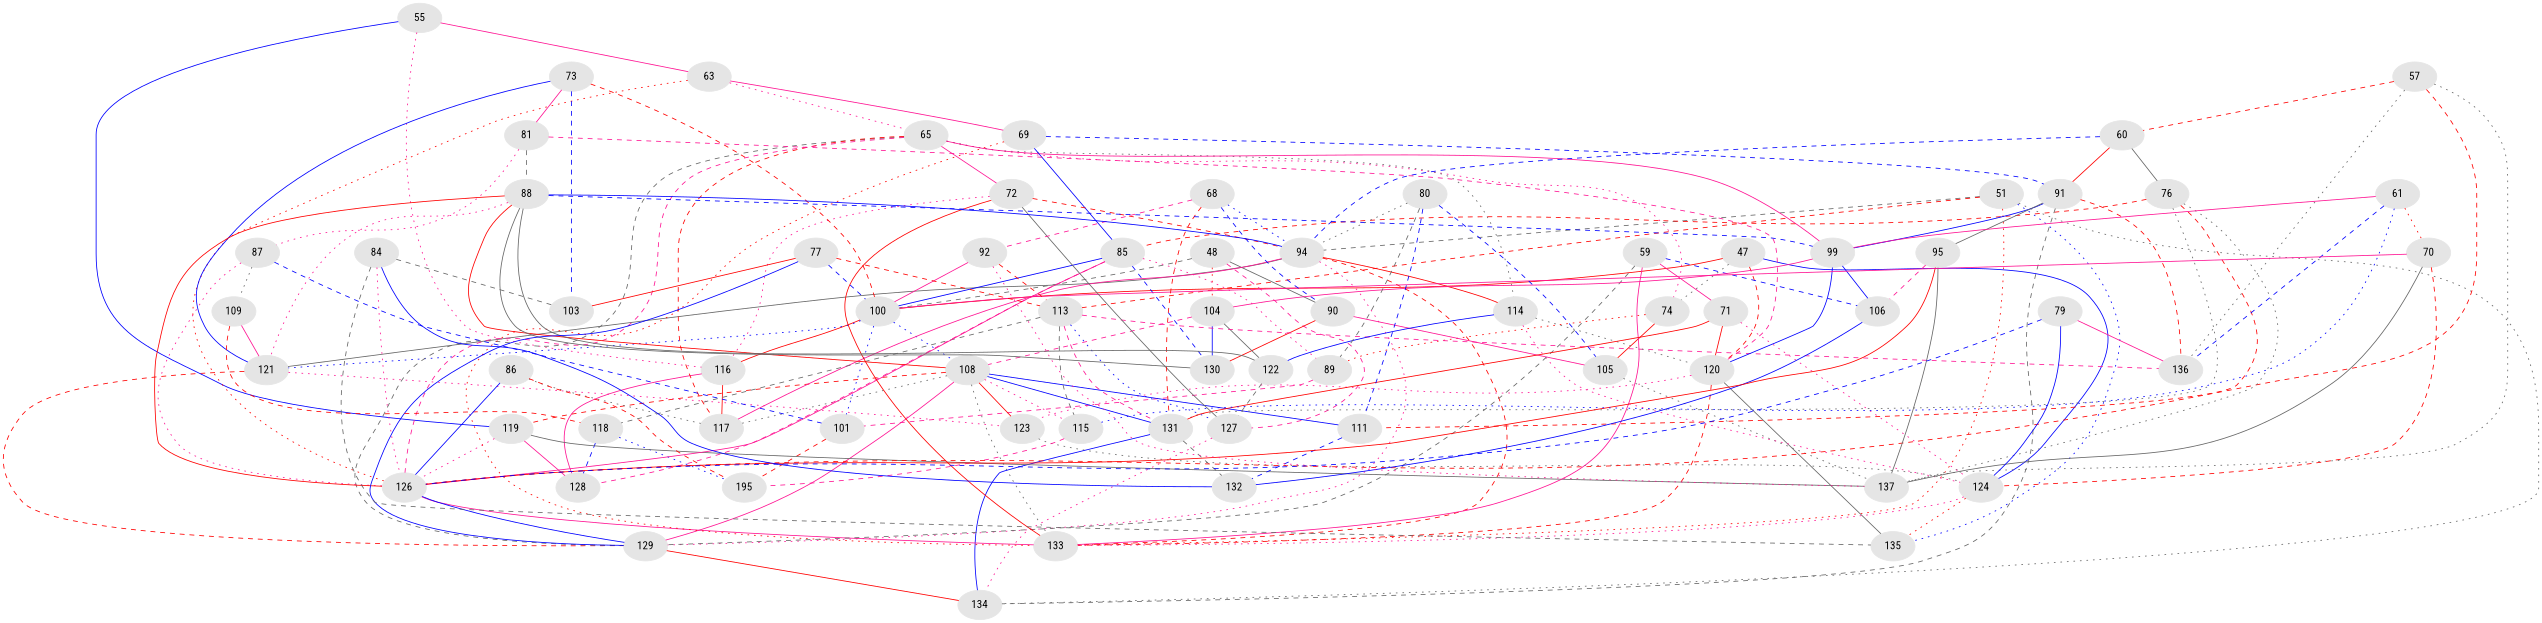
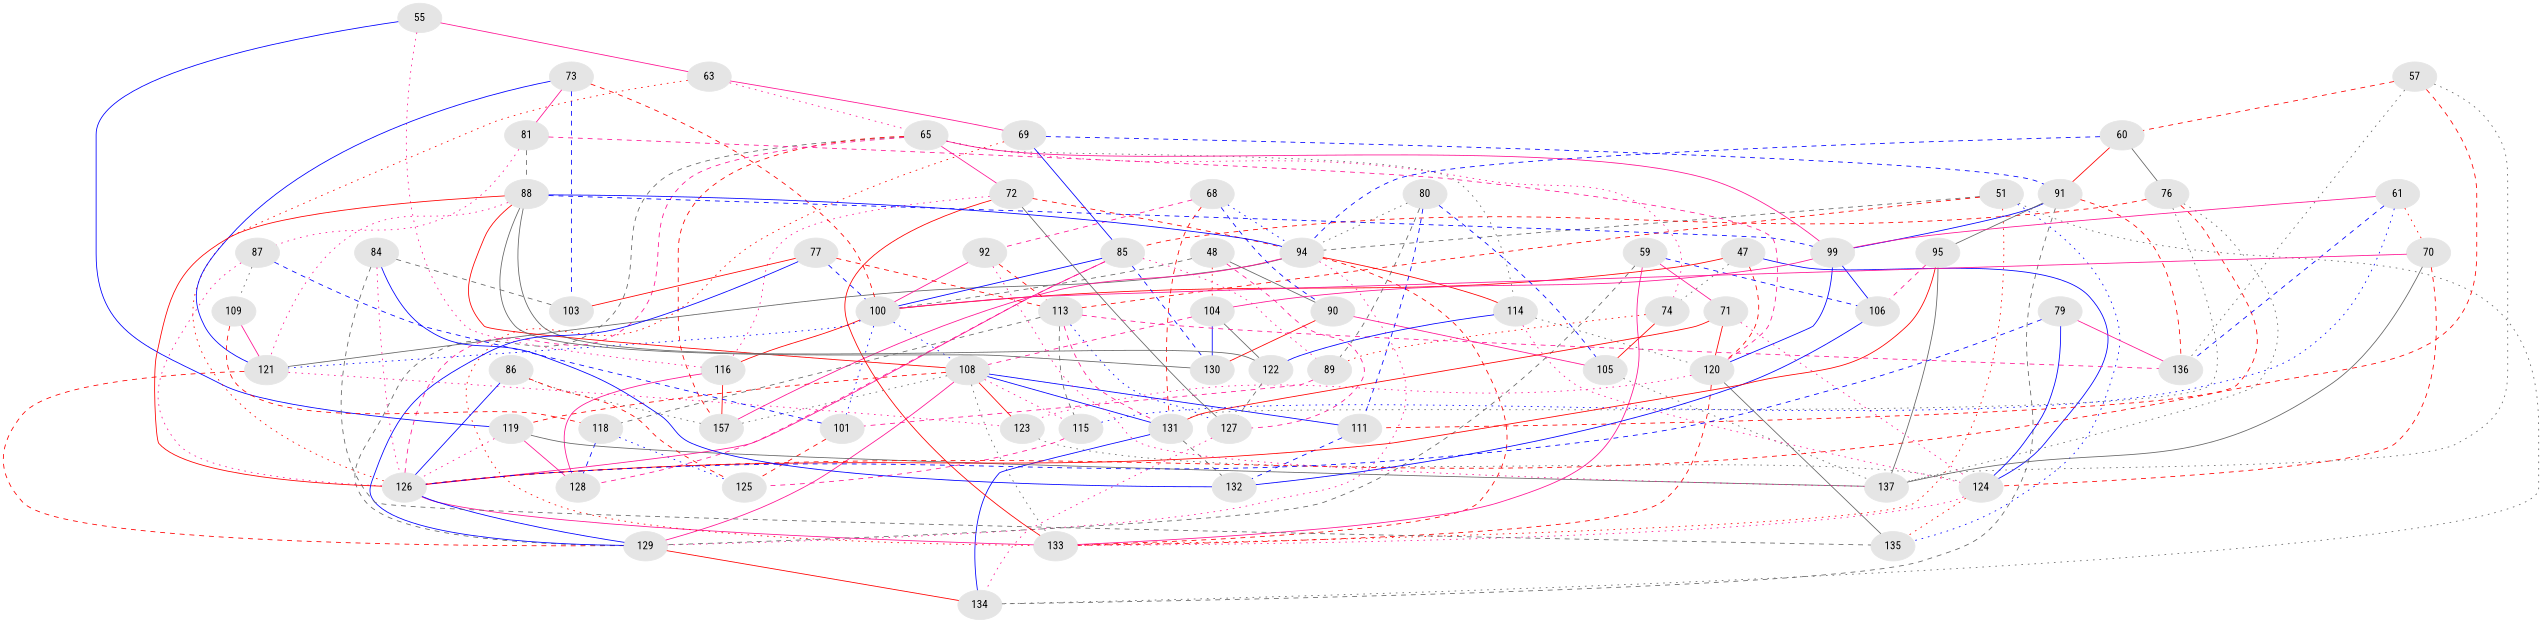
node "117": label "117" -> "157"
node "195": label "195" -> "125"
